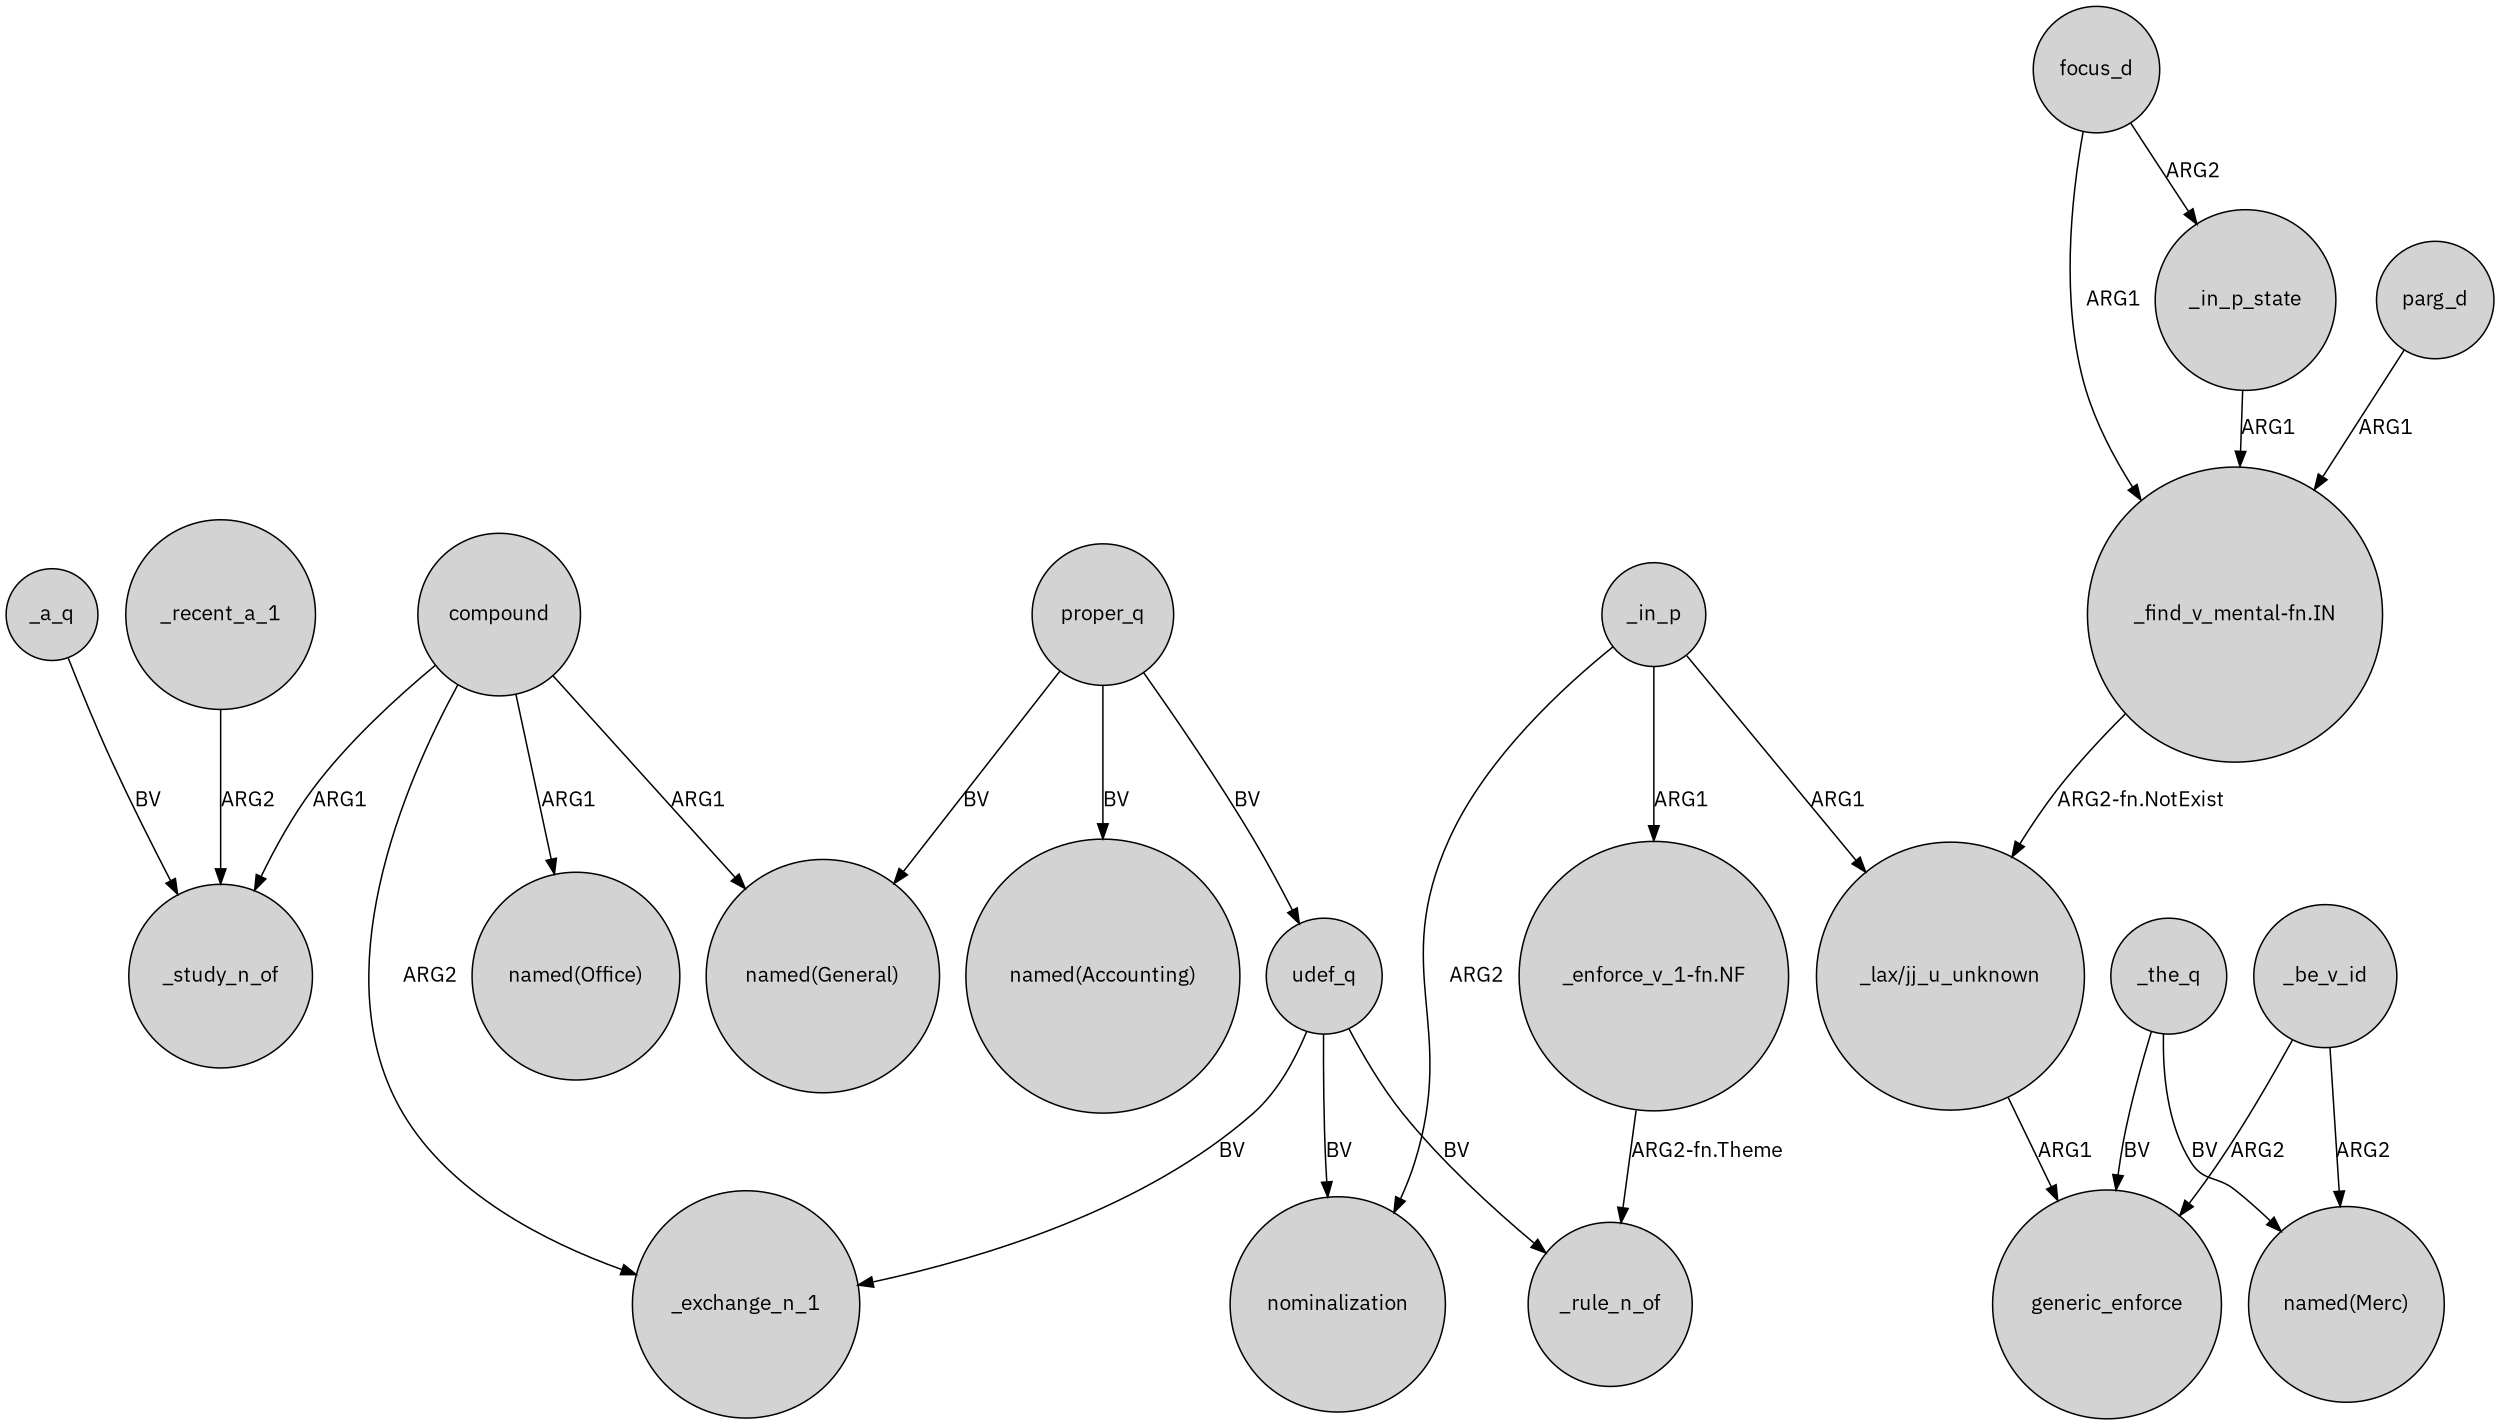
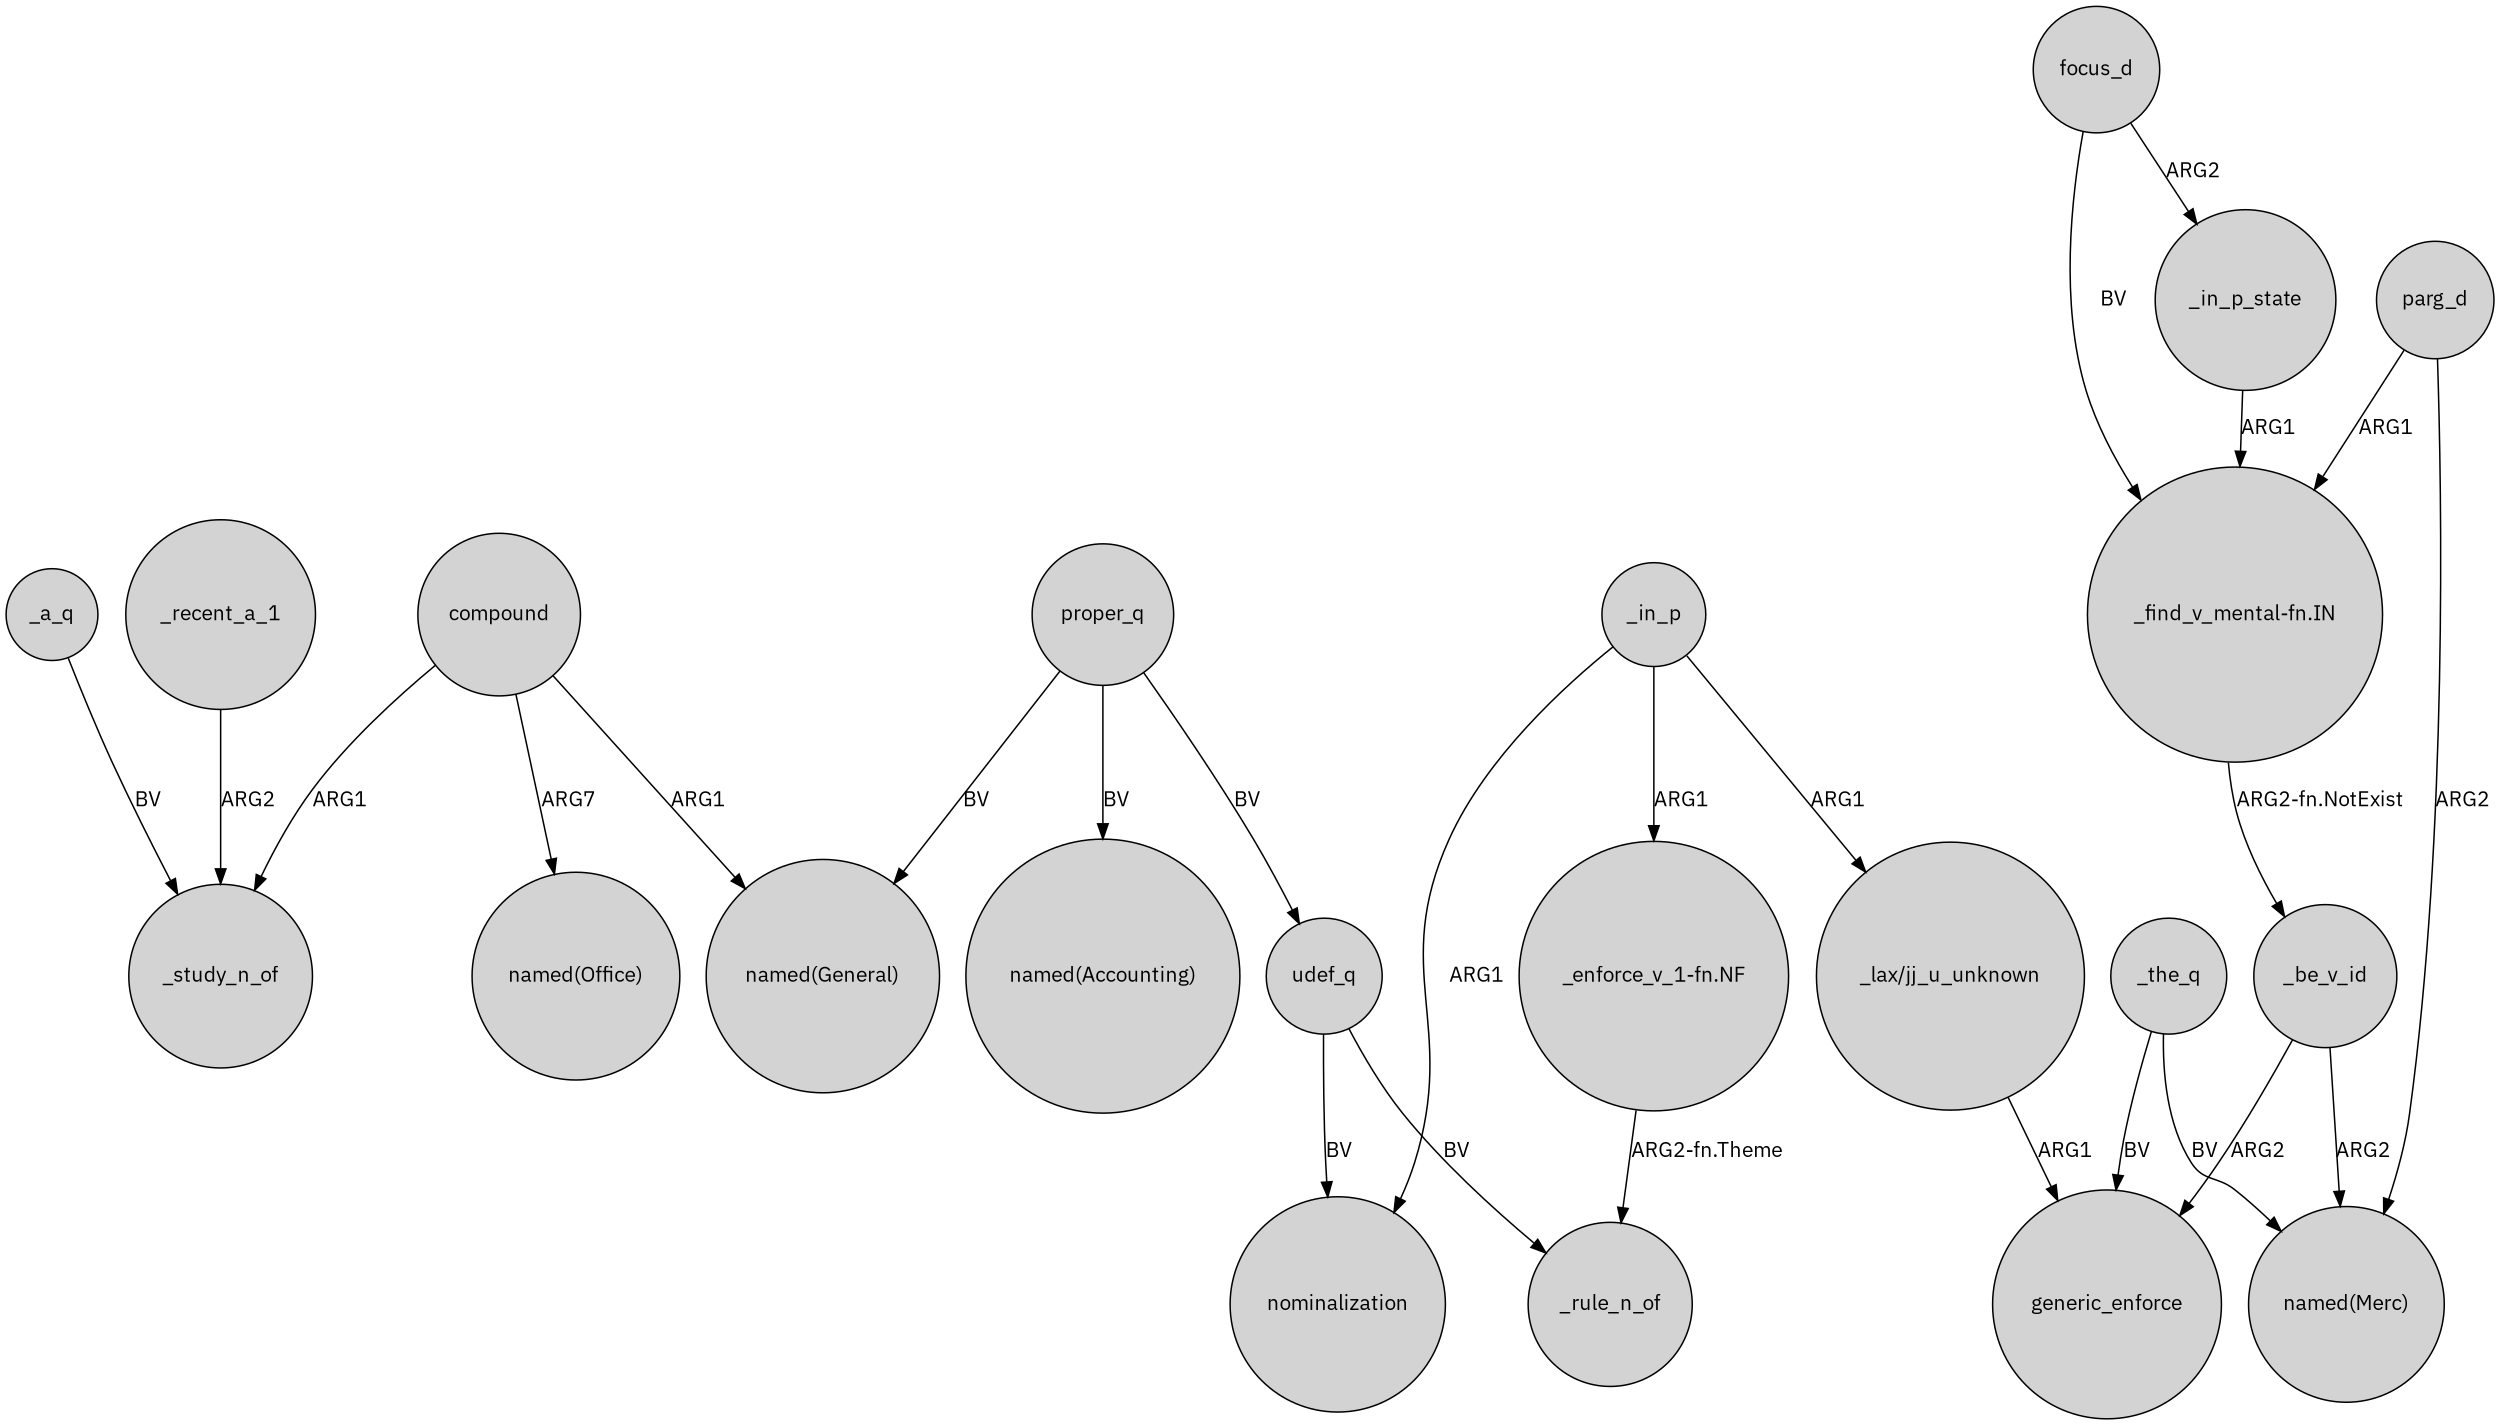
edge "focus_d" -> "_find_v_mental-fn.IN": label "ARG1" -> "BV"
edge "_find_v_mental-fn.IN" -> "_lax/jj_u_unknown": now "_find_v_mental-fn.IN" -> "_be_v_id"
edge "parg_d" -> "named(Merc)": added, label "ARG2"
edge "compound" -> "named(Office)": label "ARG1" -> "ARG7"
edge "_in_p" -> "nominalization": label "ARG2" -> "ARG1"
node "_exchange_n_1": removed
